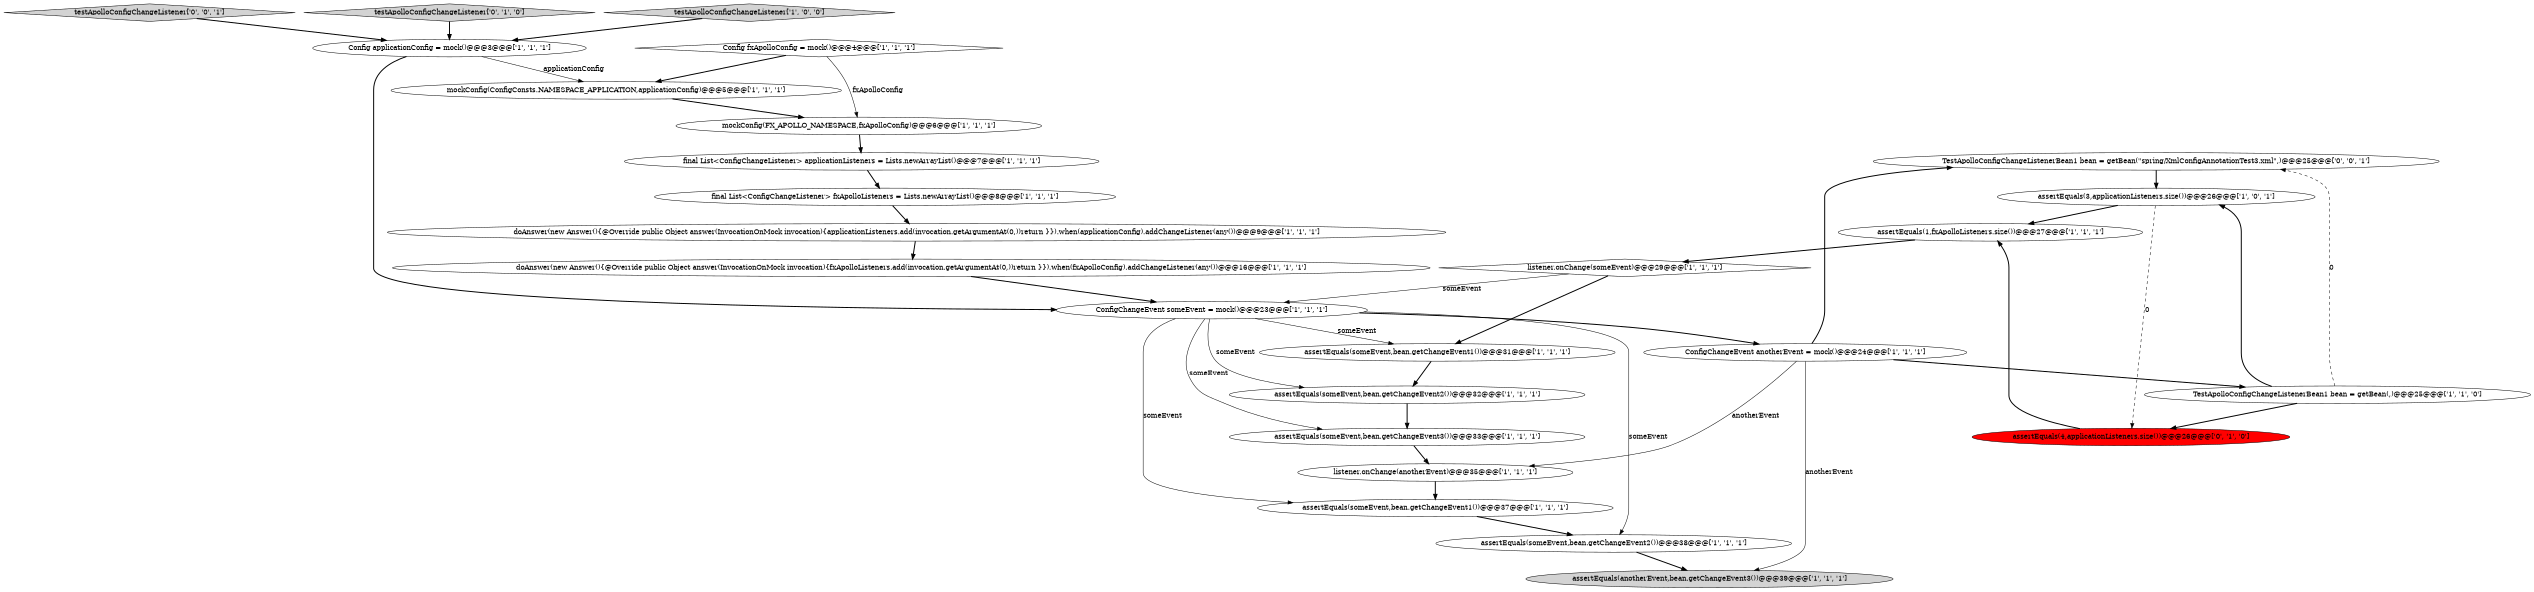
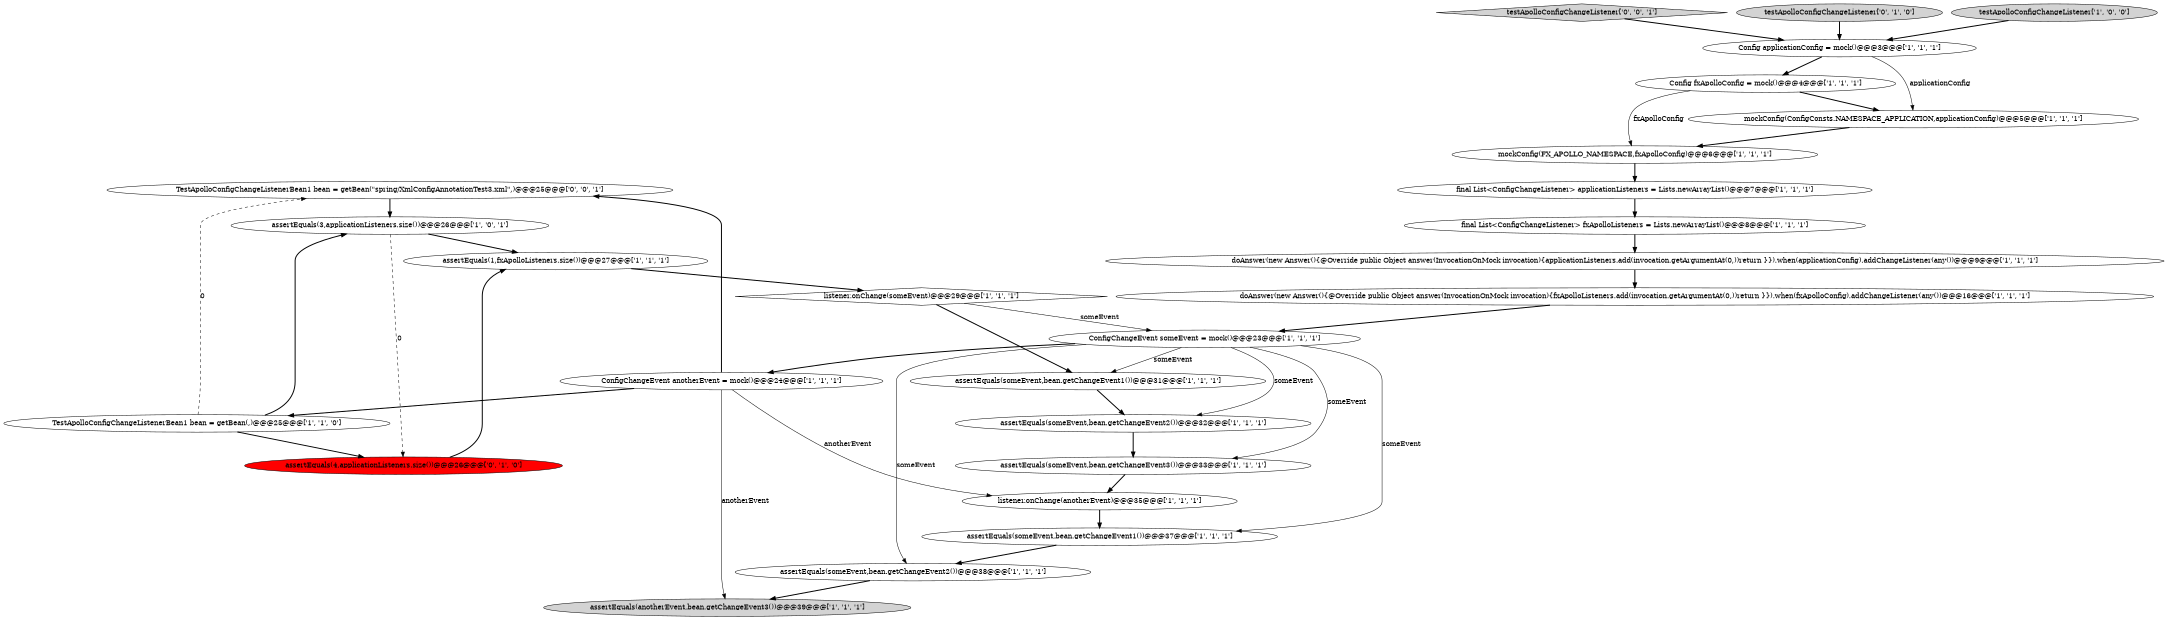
node "testApolloConfigChangeListener['0', '1', '0']": shape diamond -> ellipse
node "testApolloConfigChangeListener['1', '0', '0']": shape diamond -> ellipse
node "Config fxApolloConfig = mock()@@@4@@@['1', '1', '1']": shape diamond -> ellipse
edge "Config applicationConfig = mock()@@@3@@@['1', '1', '1']" -> "ConfigChangeEvent someEvent = mock()@@@23@@@['1', '1', '1']": now "Config applicationConfig = mock()@@@3@@@['1', '1', '1']" -> "Config fxApolloConfig = mock()@@@4@@@['1', '1', '1']"
